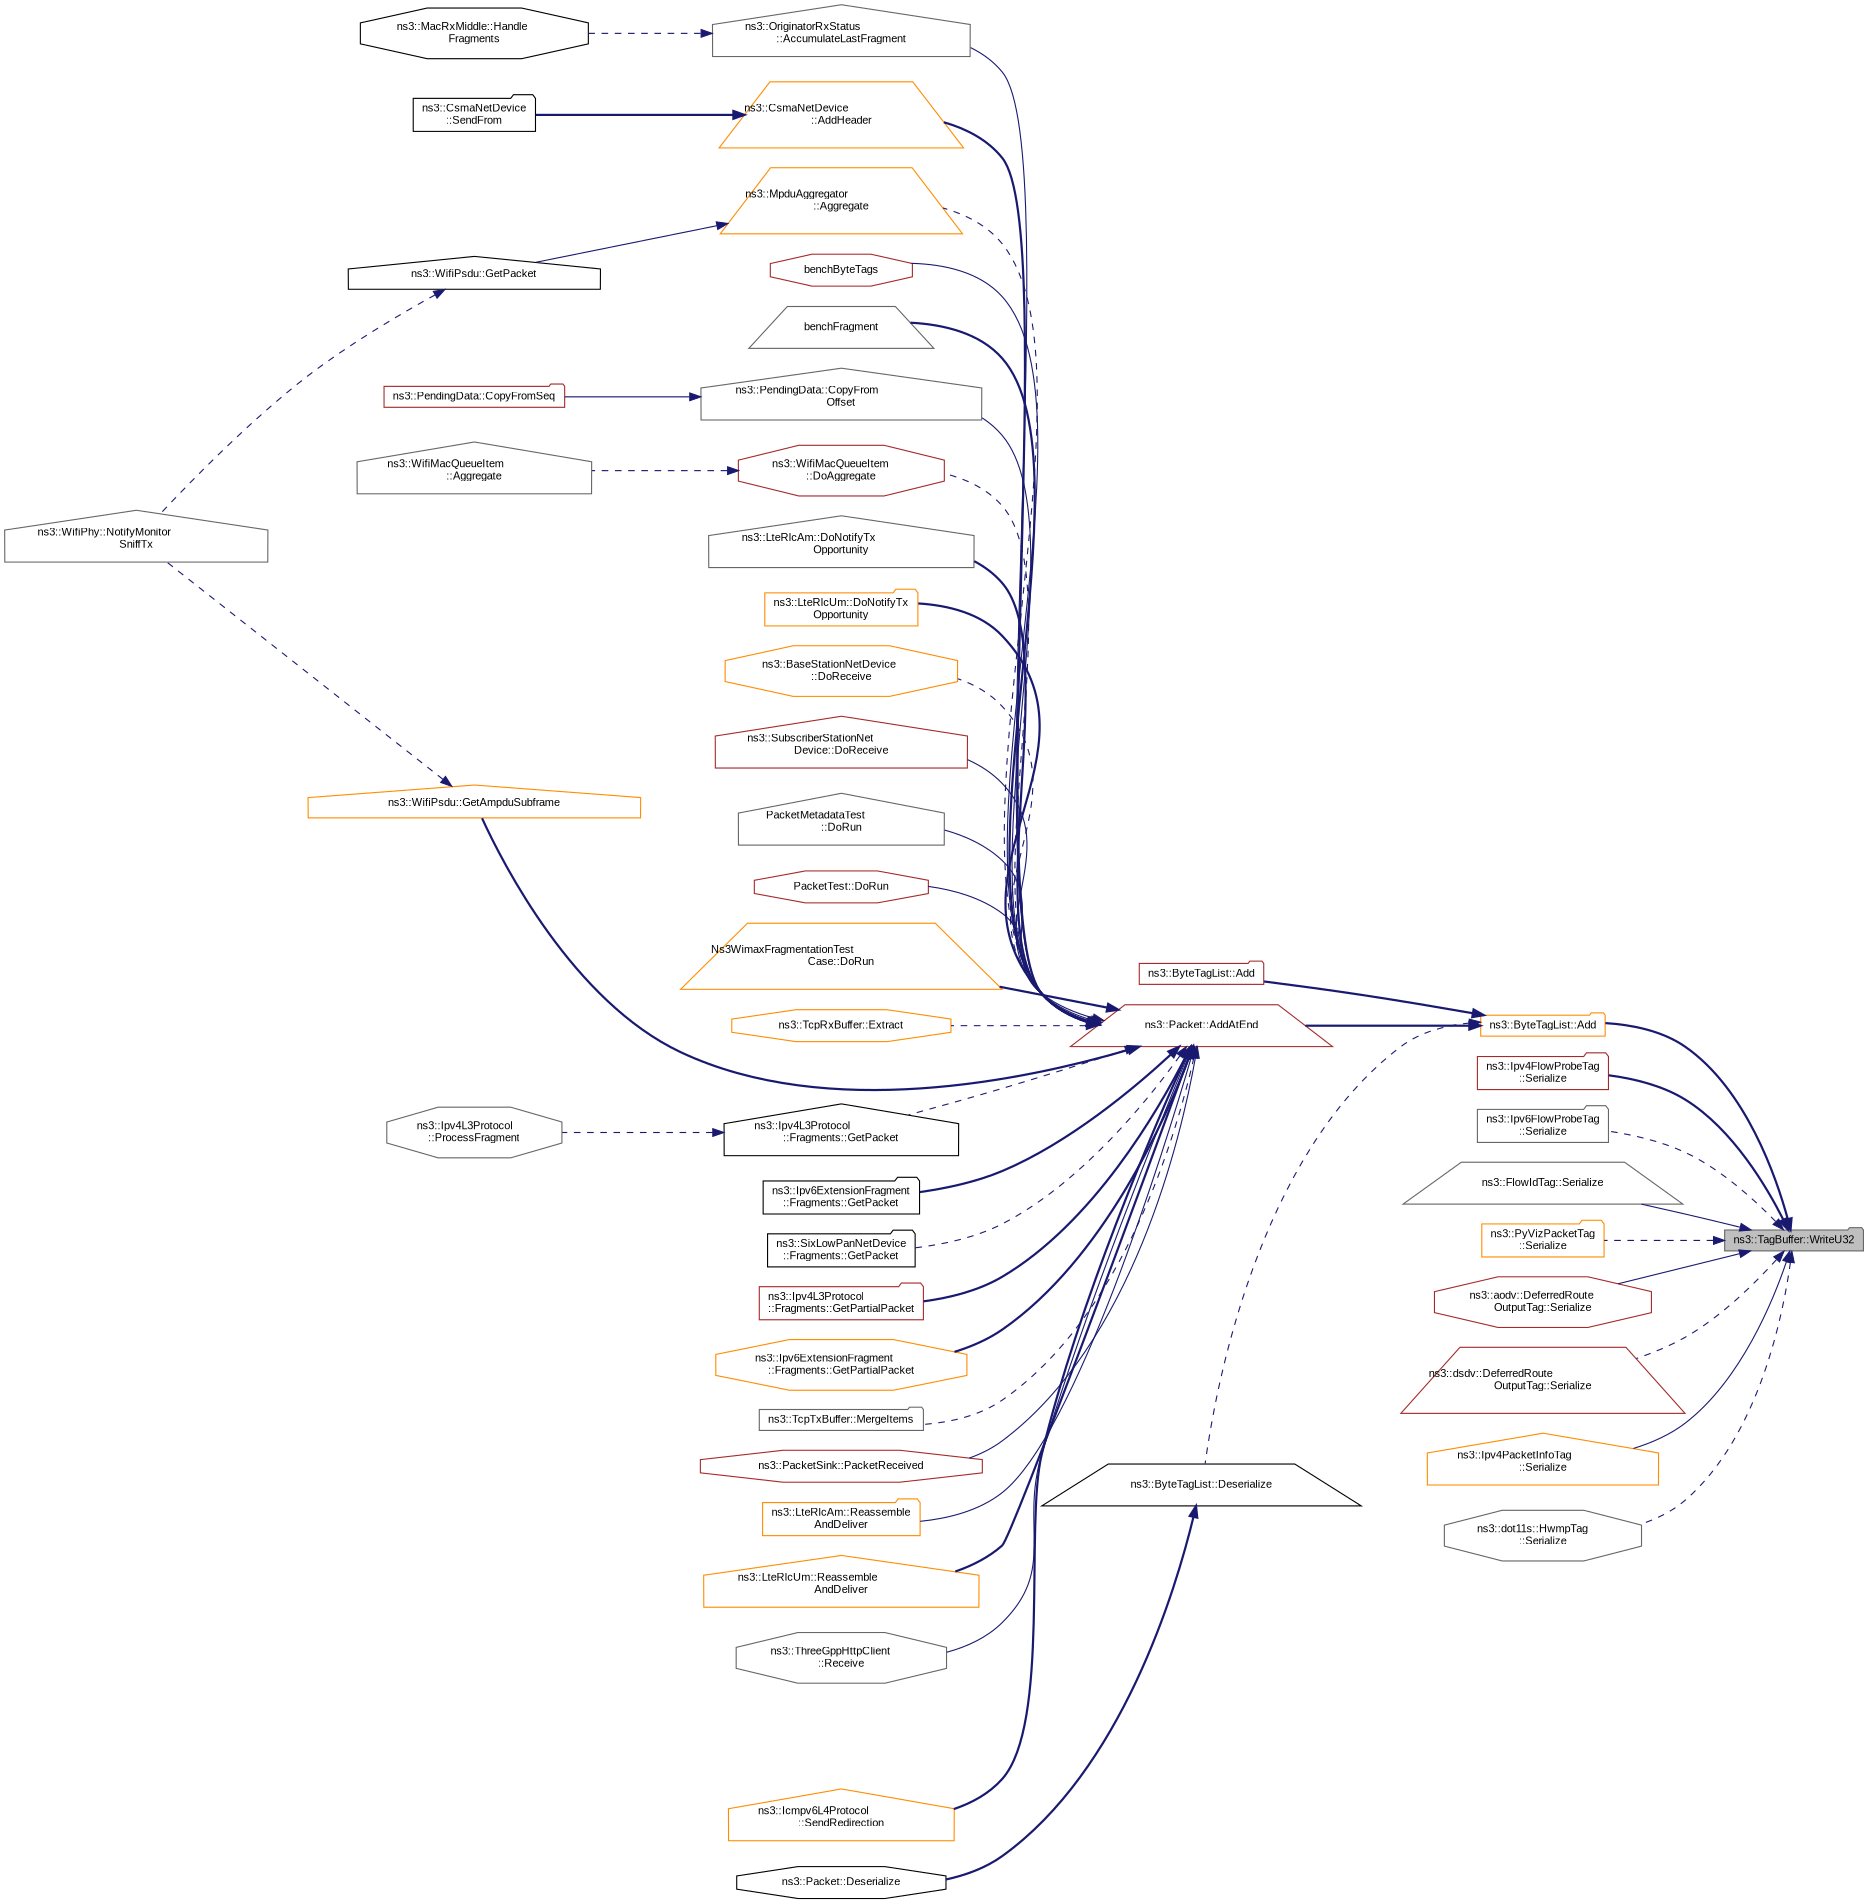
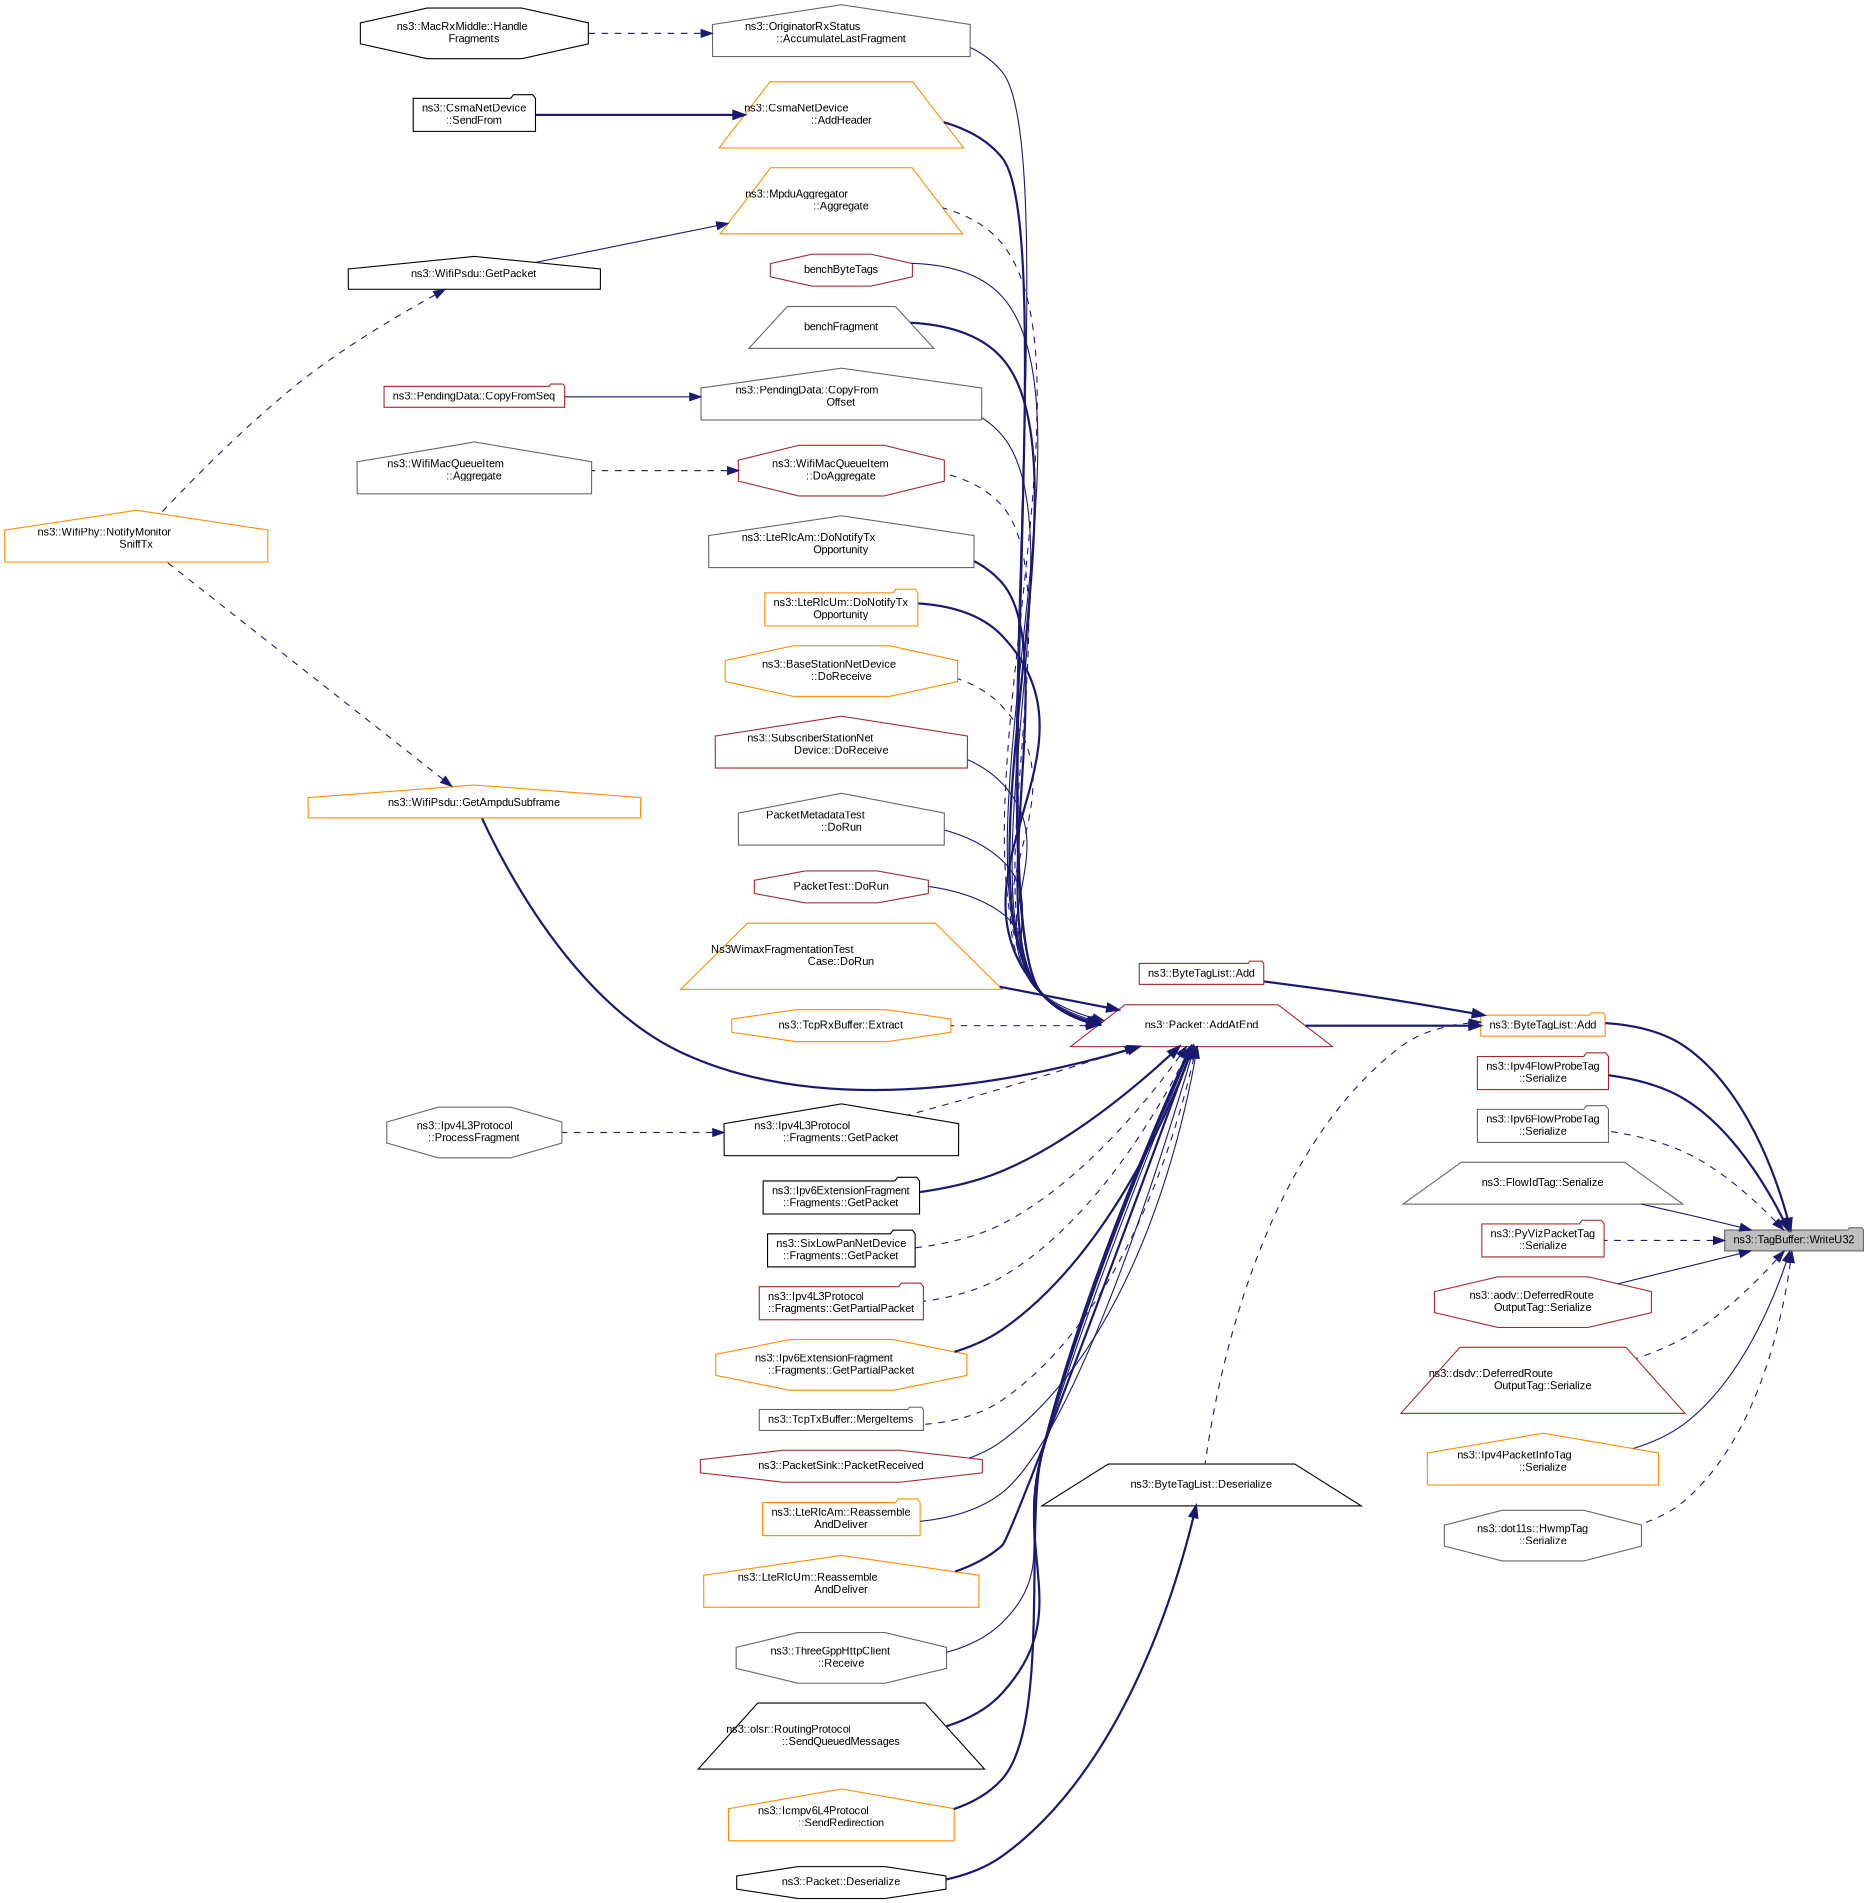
node "ns3::WifiPhy::NotifyMonitor SniffTx": color gray40 -> darkorange
edge "ns3::Ipv4L3Protocol ::Fragments::GetPartialPacket" -> "ns3::Packet::AddAtEnd": style bold -> dashed
node "ns3::PyVizPacketTag ::Serialize": color darkorange -> brown
node "ns3::olsr::RoutingProtocol ::SendQueuedMessages": added
